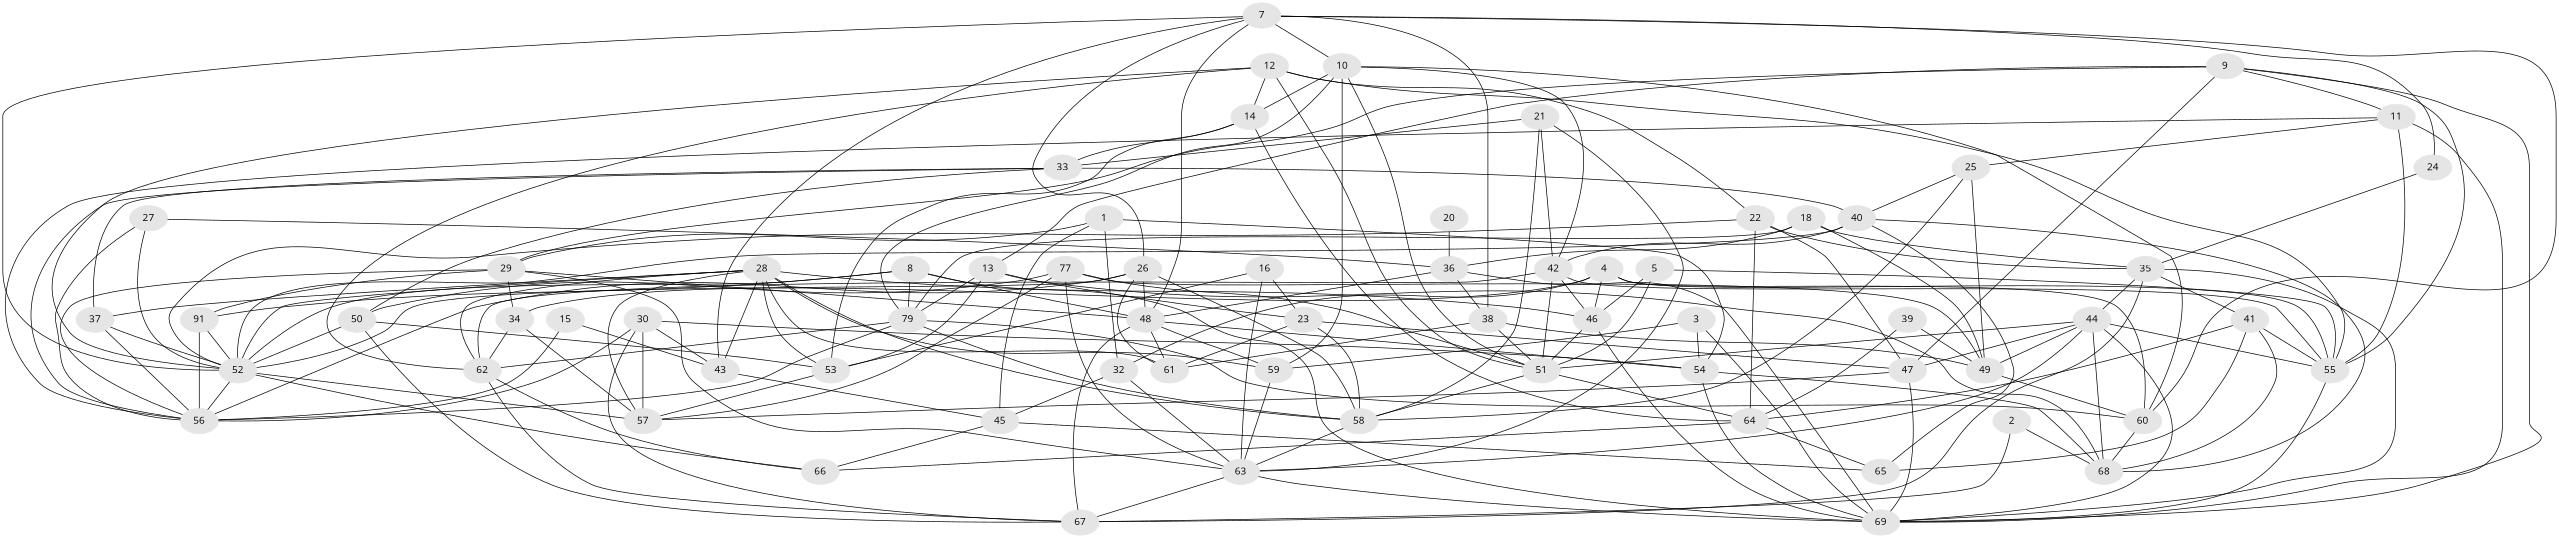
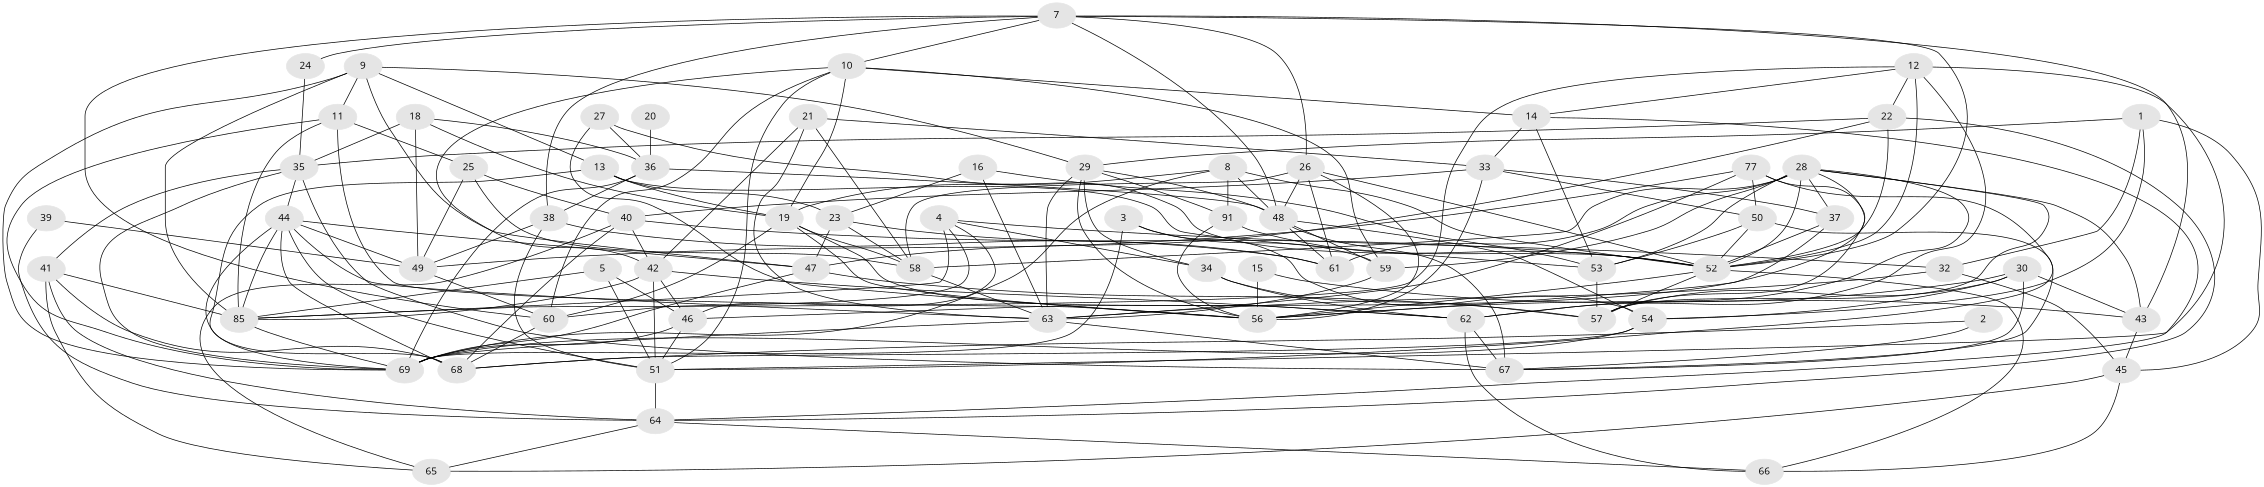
node "79": label "79" -> "19"
node "55": label "55" -> "85"
edge "51" -- "58": removed
